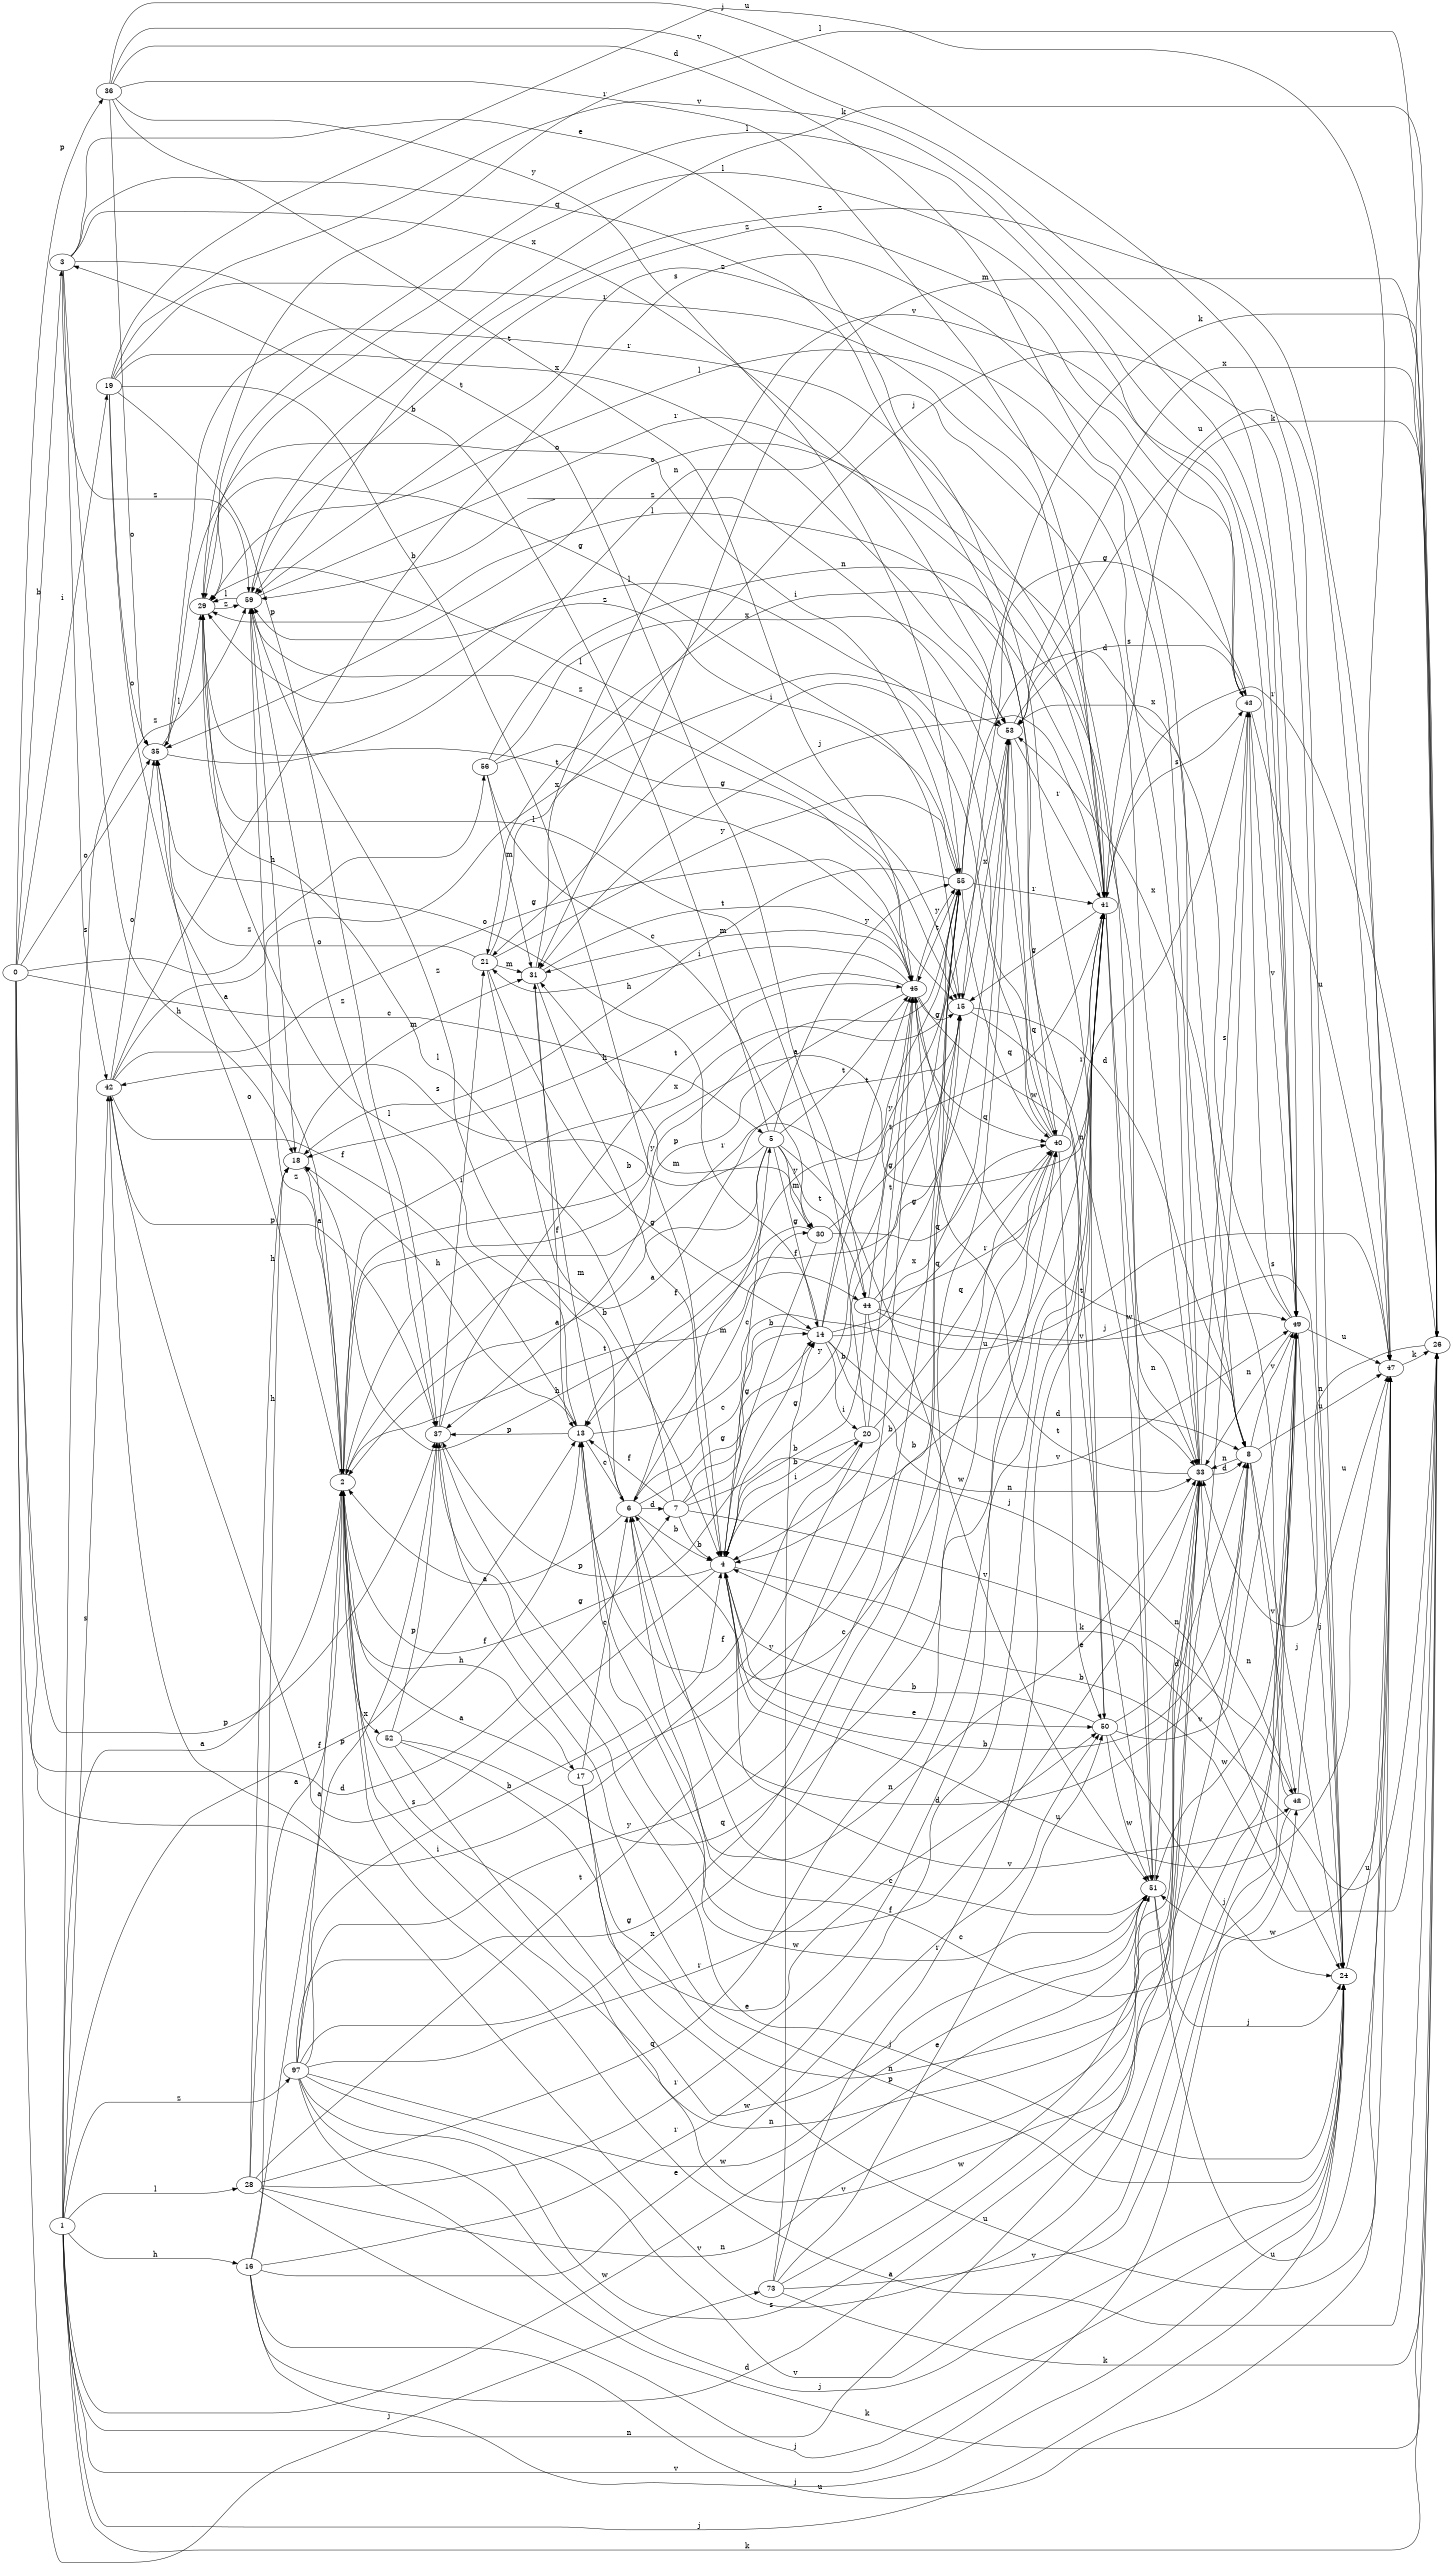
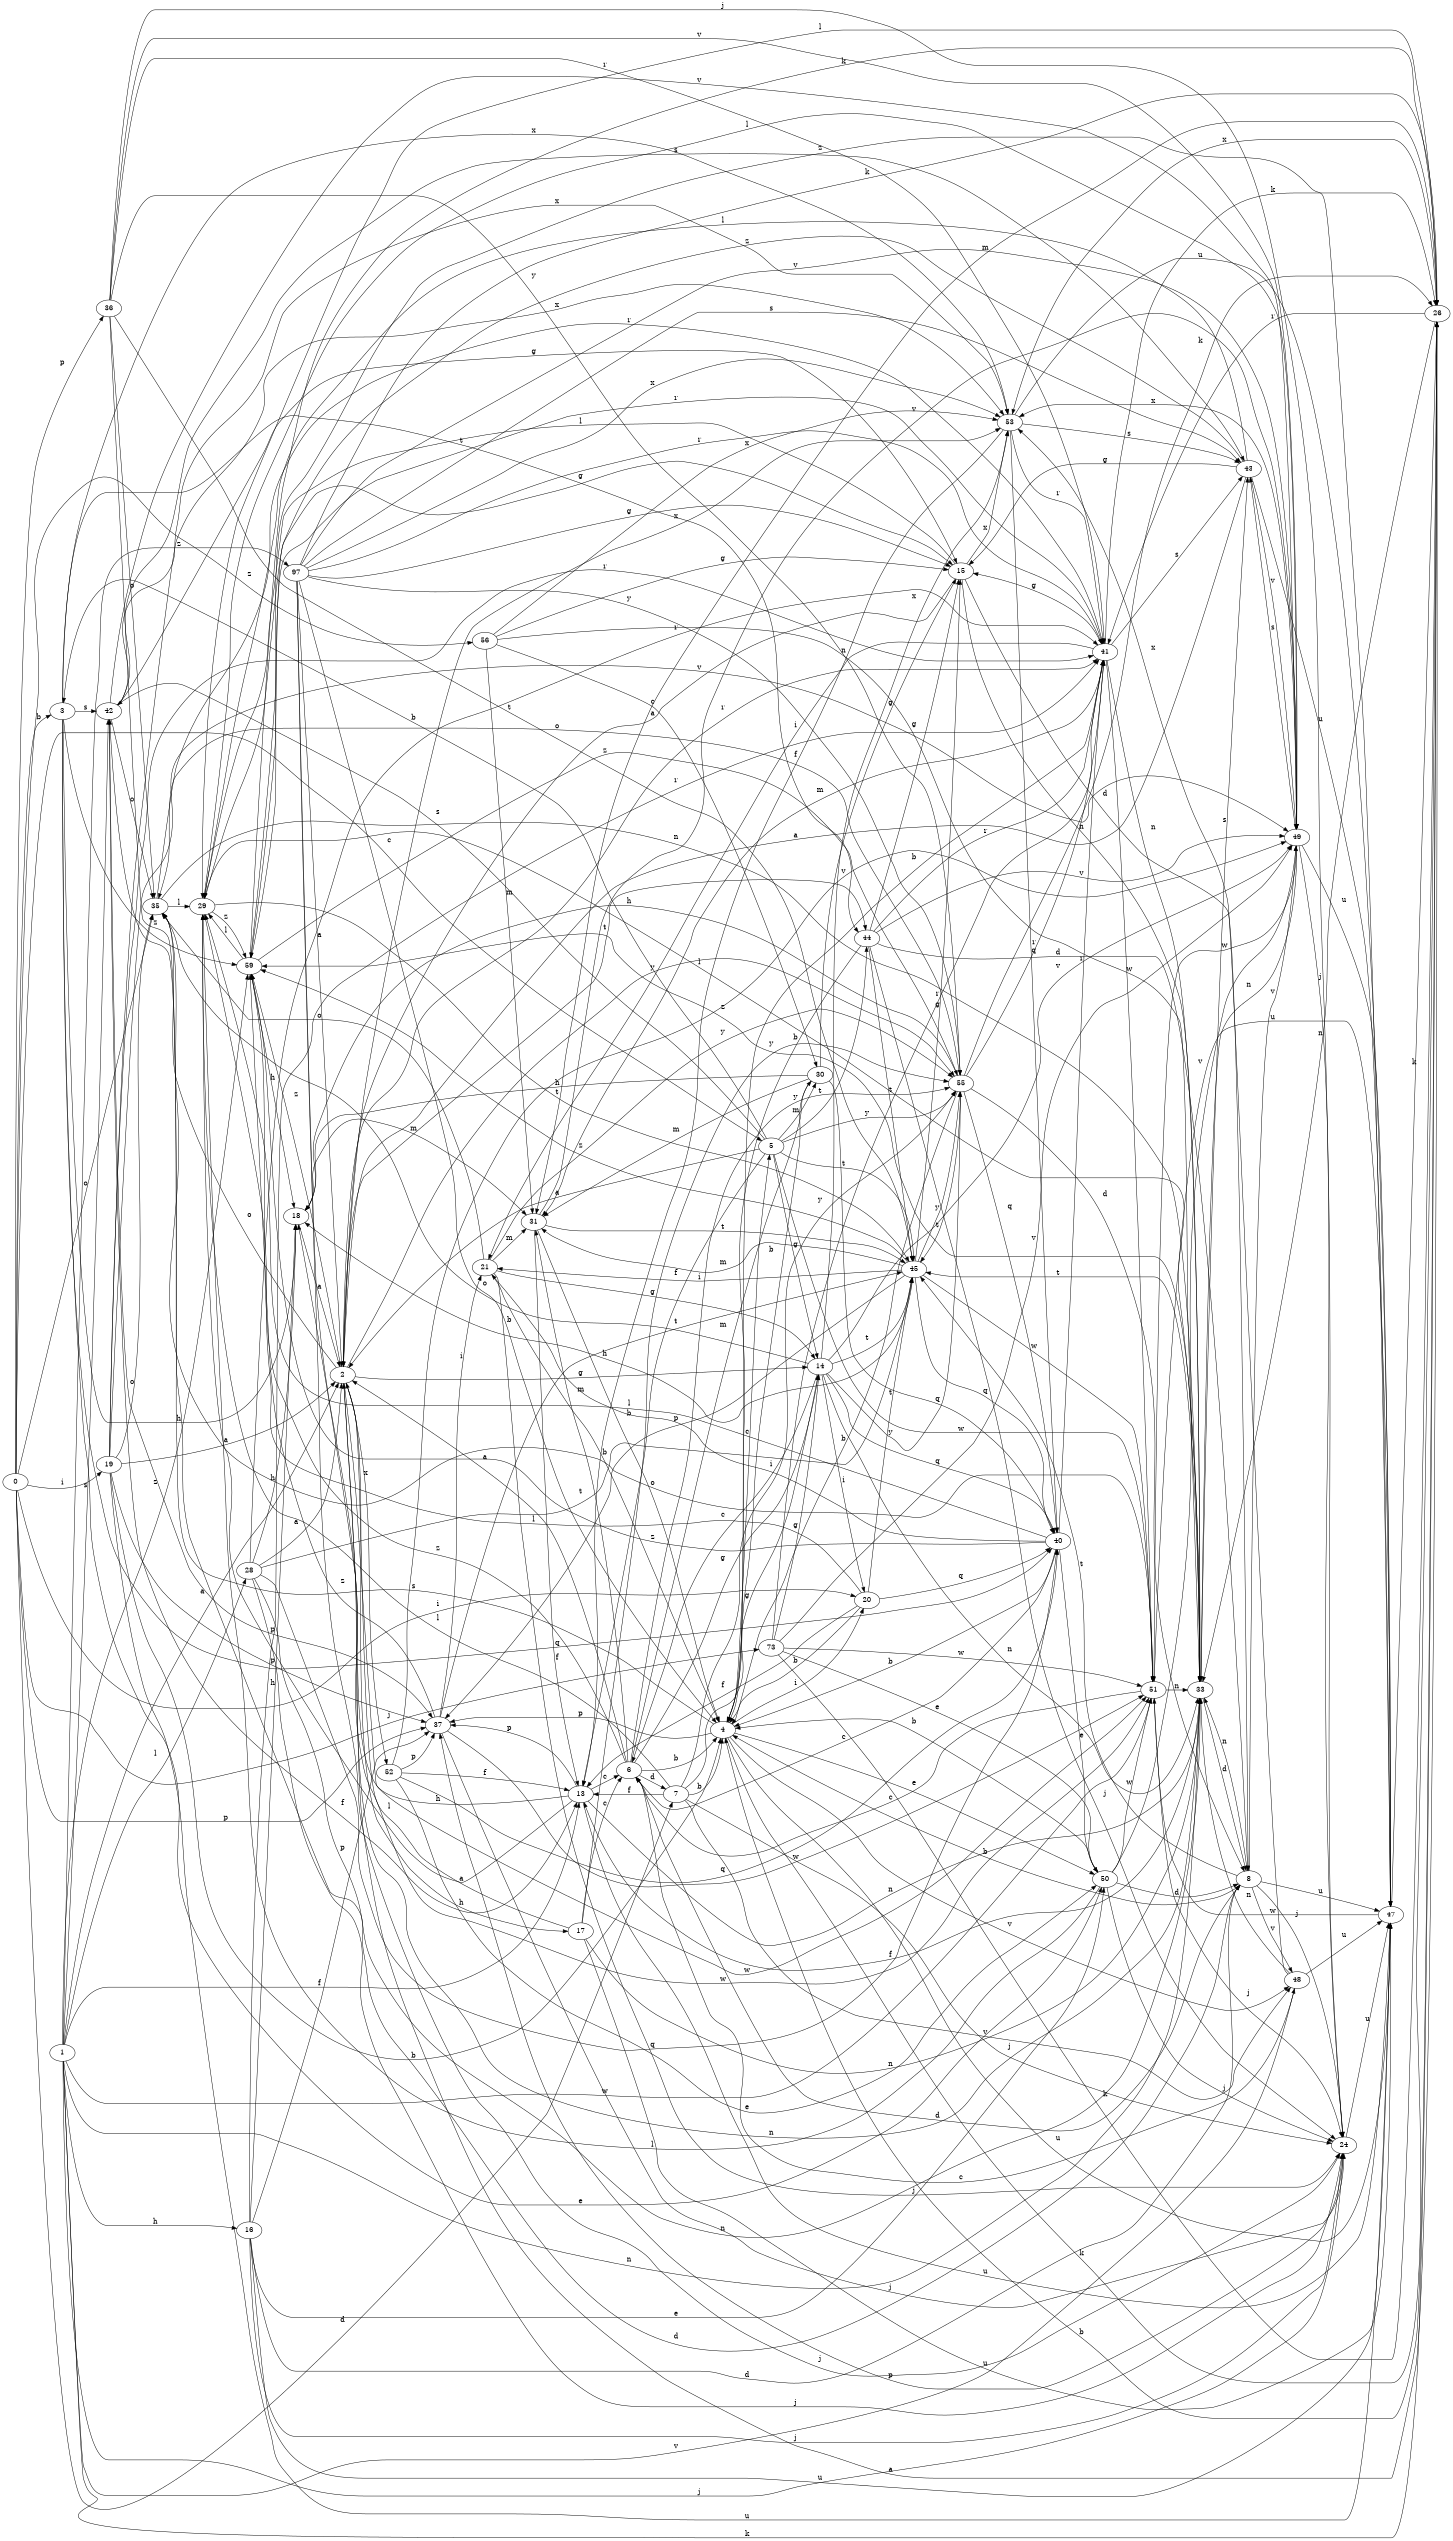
edge "55" -> "59": reversed
edge "41" -> "31": label "j" -> "m"
